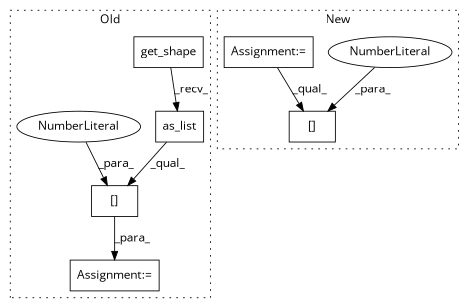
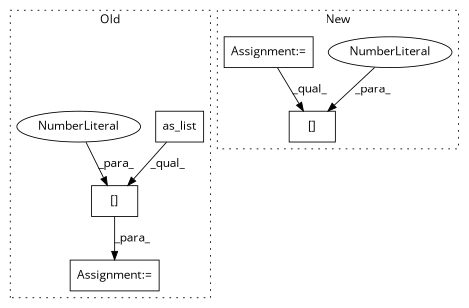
node "get_shape": removed
